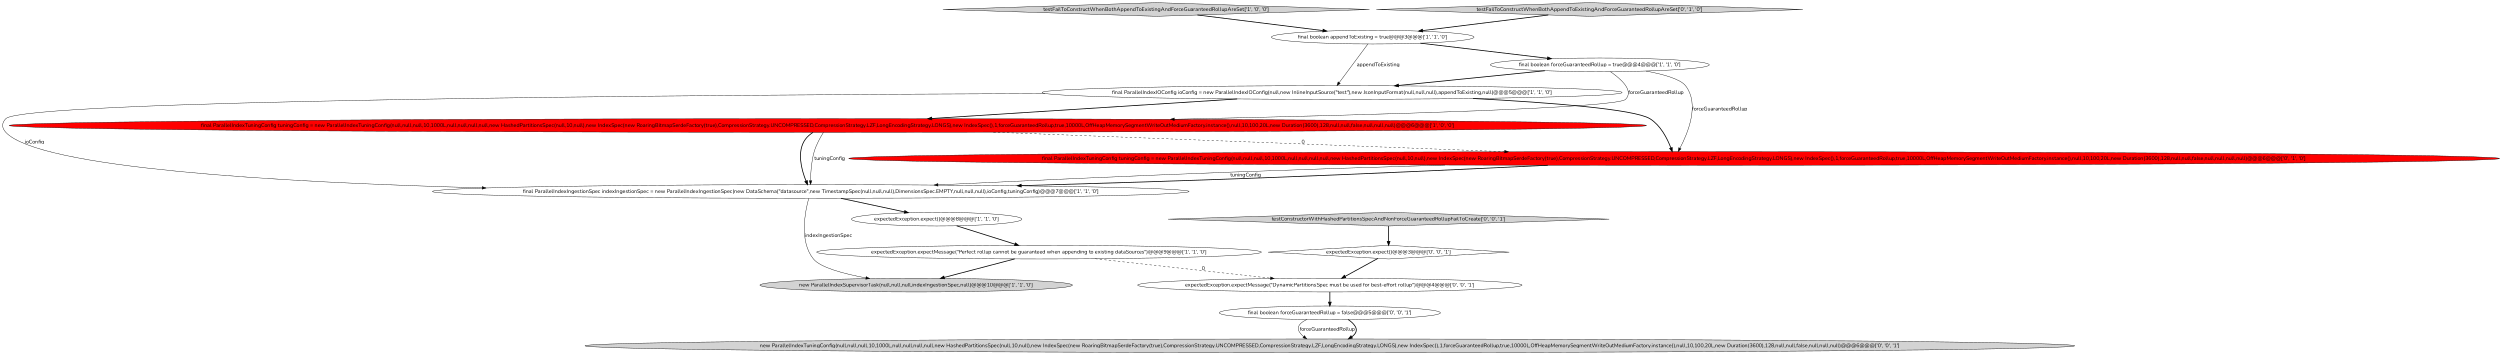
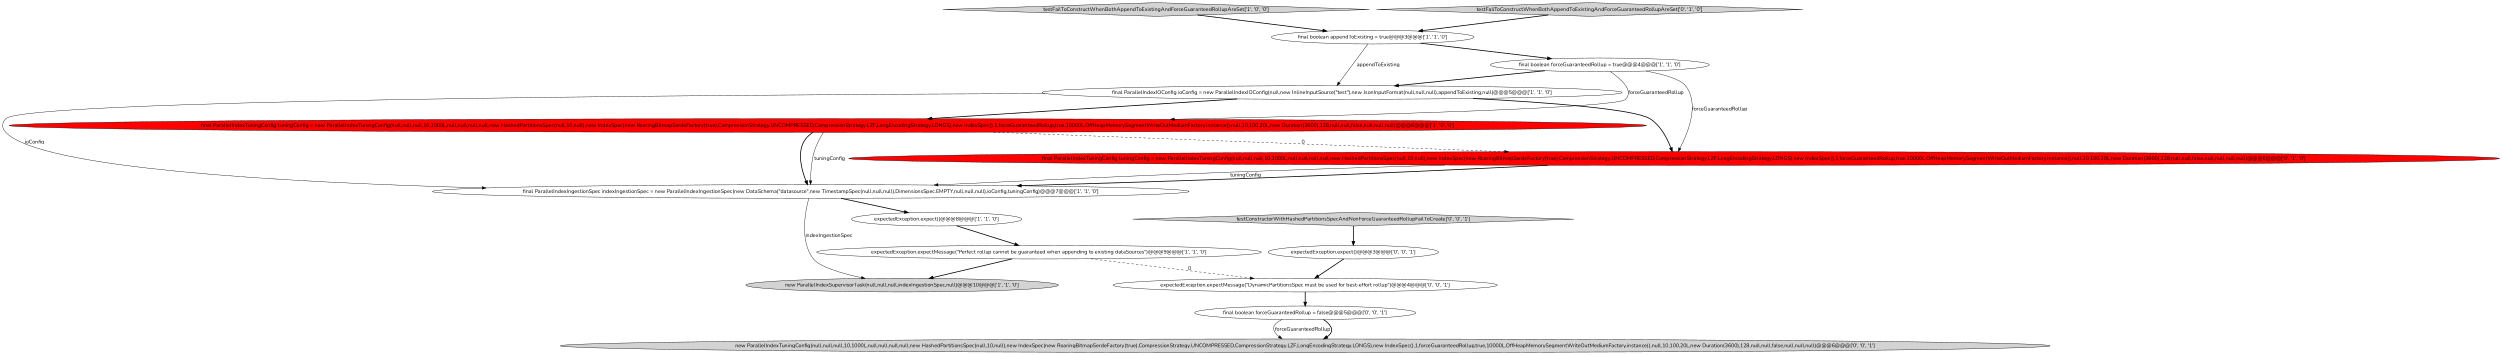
node "expectedException.expect()@@@3@@@['0', '0', '1']": shape diamond -> ellipse
